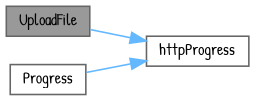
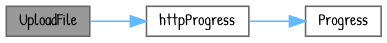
edge "Progress" -> "httpProgress": reversed
